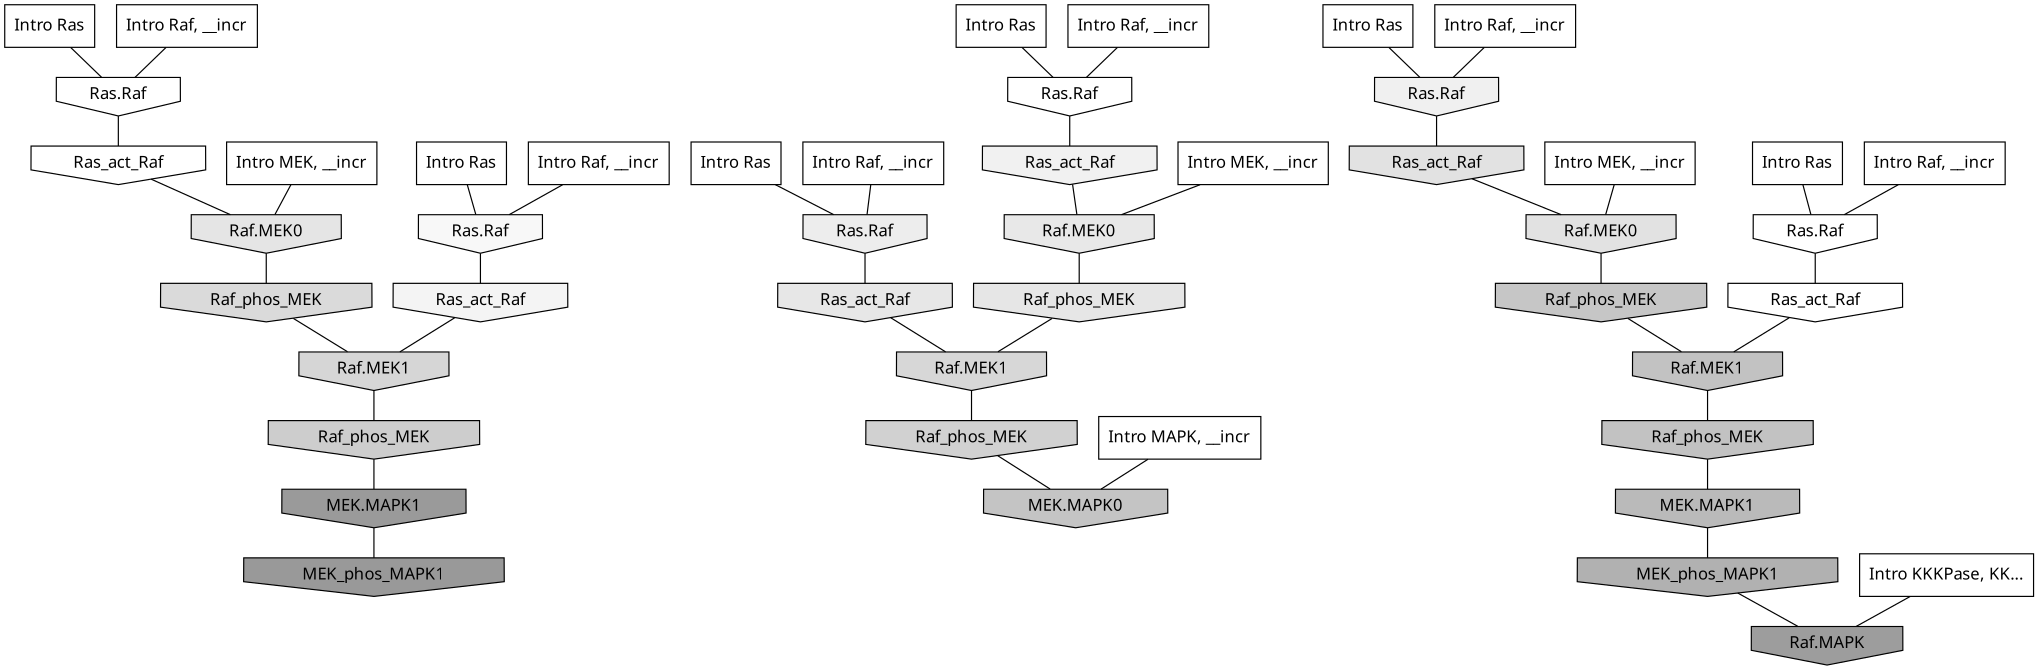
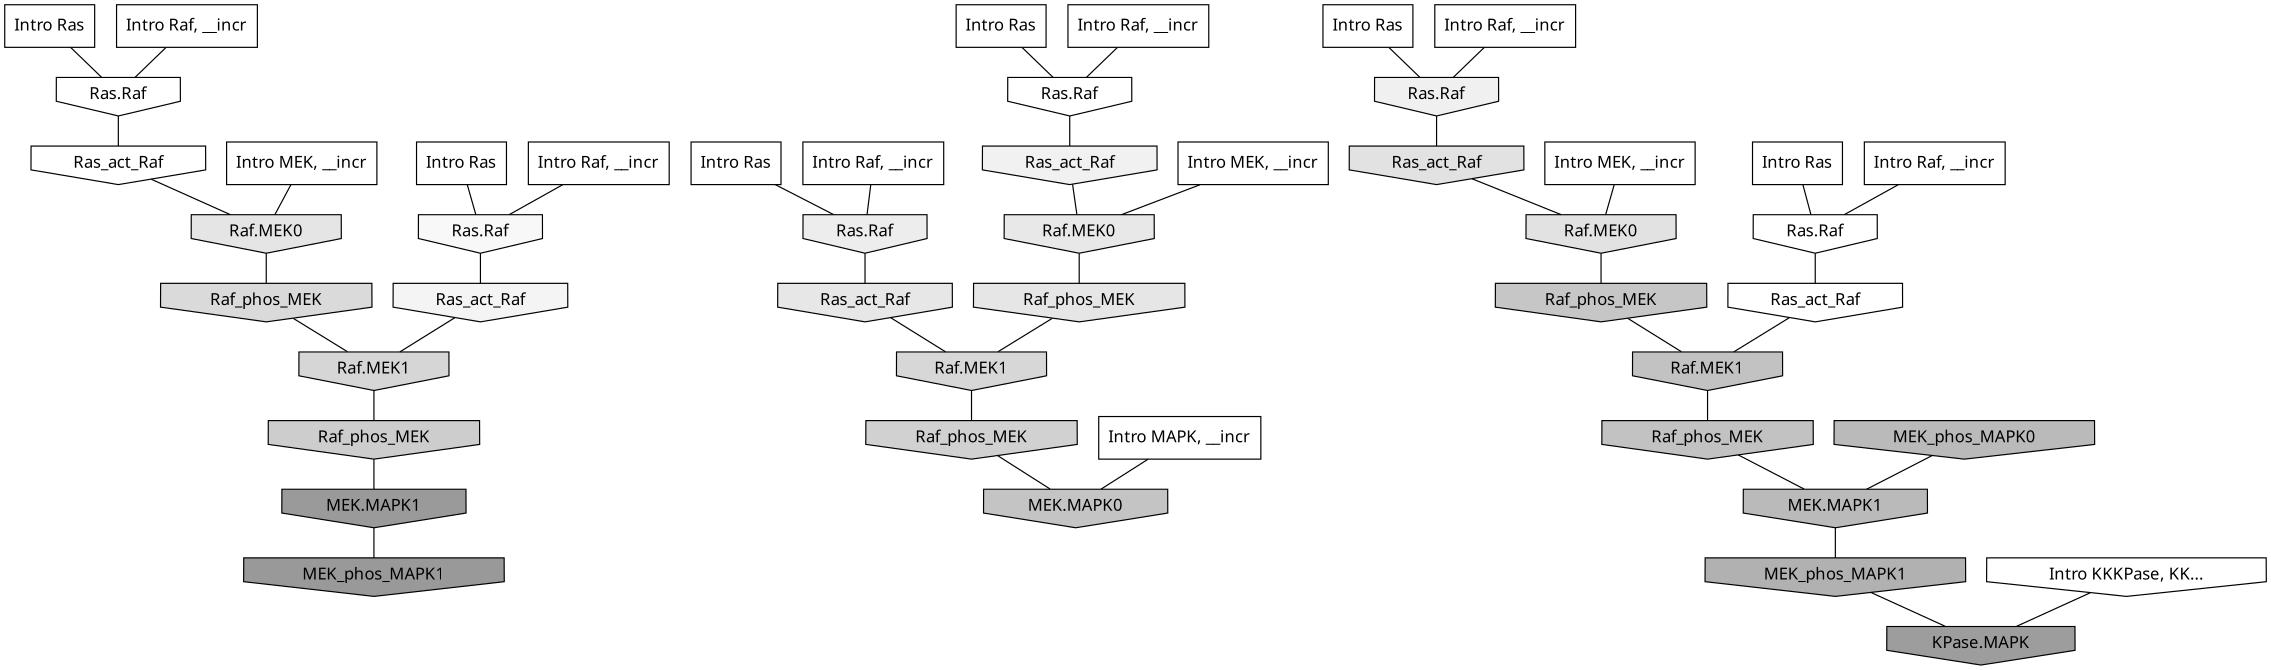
node "MEK_phos_MAPK0": added
node "Intro KKKPase, KK...": shape box -> invhouse
node "Raf.MAPK": label "Raf.MAPK" -> "KPase.MAPK"
